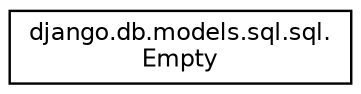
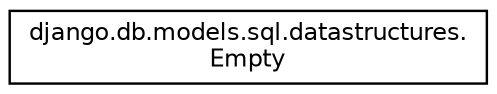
node "django.db.models.sql.sql. Empty": label "django.db.models.sql.sql. Empty" -> "django.db.models.sql.datastructures. Empty"
